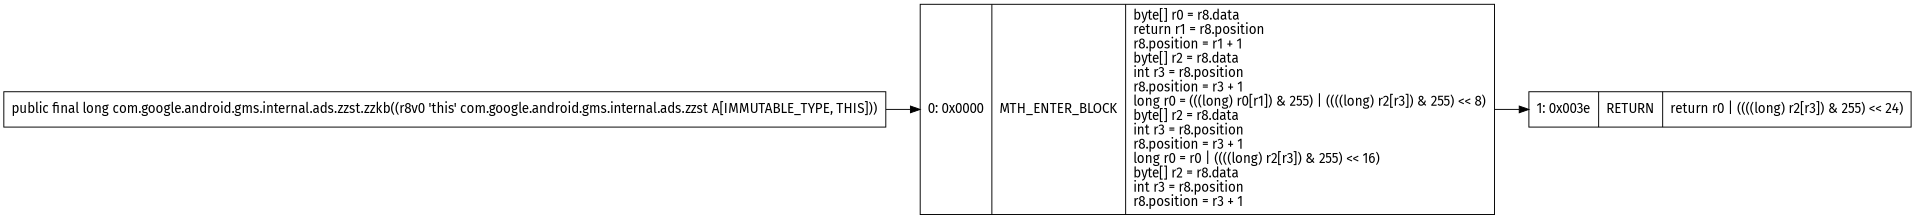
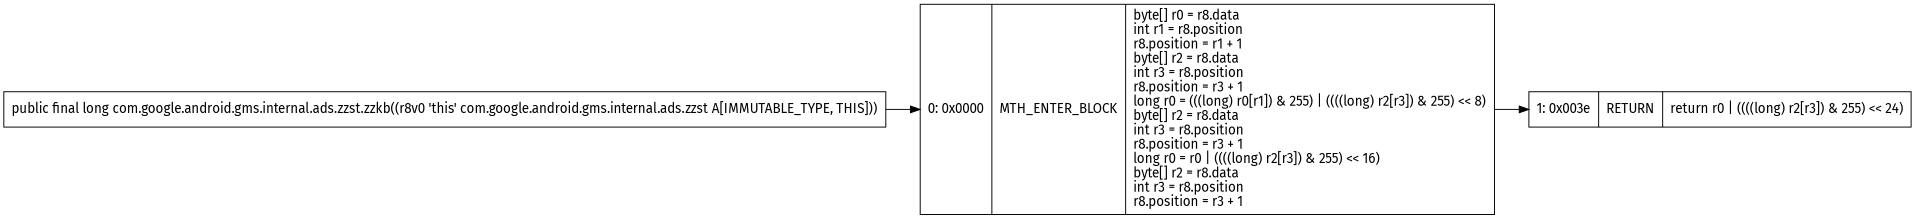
node "0: 0x0000": text "return r1 = r8.position" -> "int r1 = r8.position"
